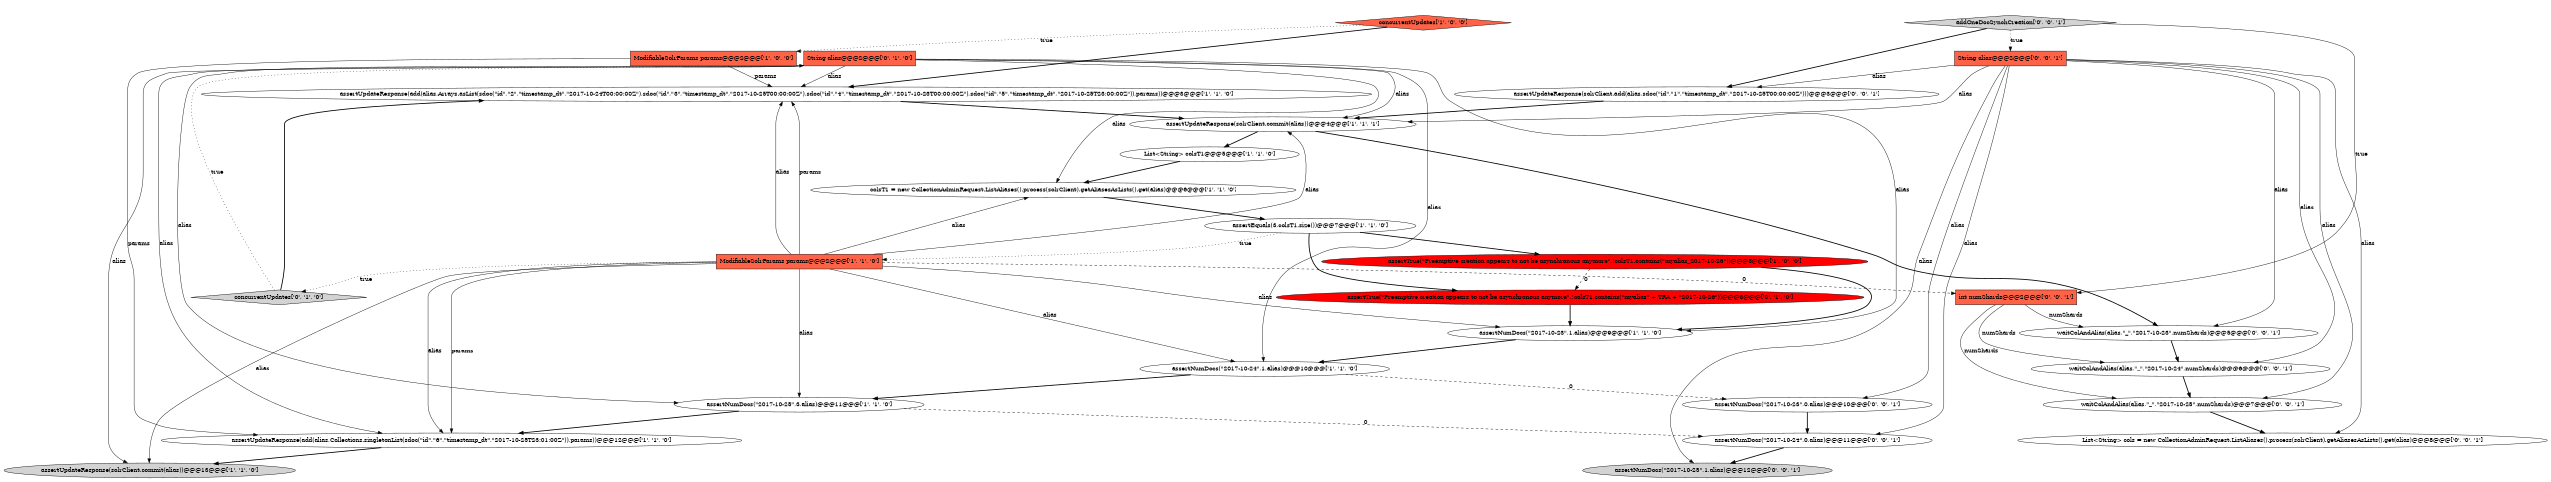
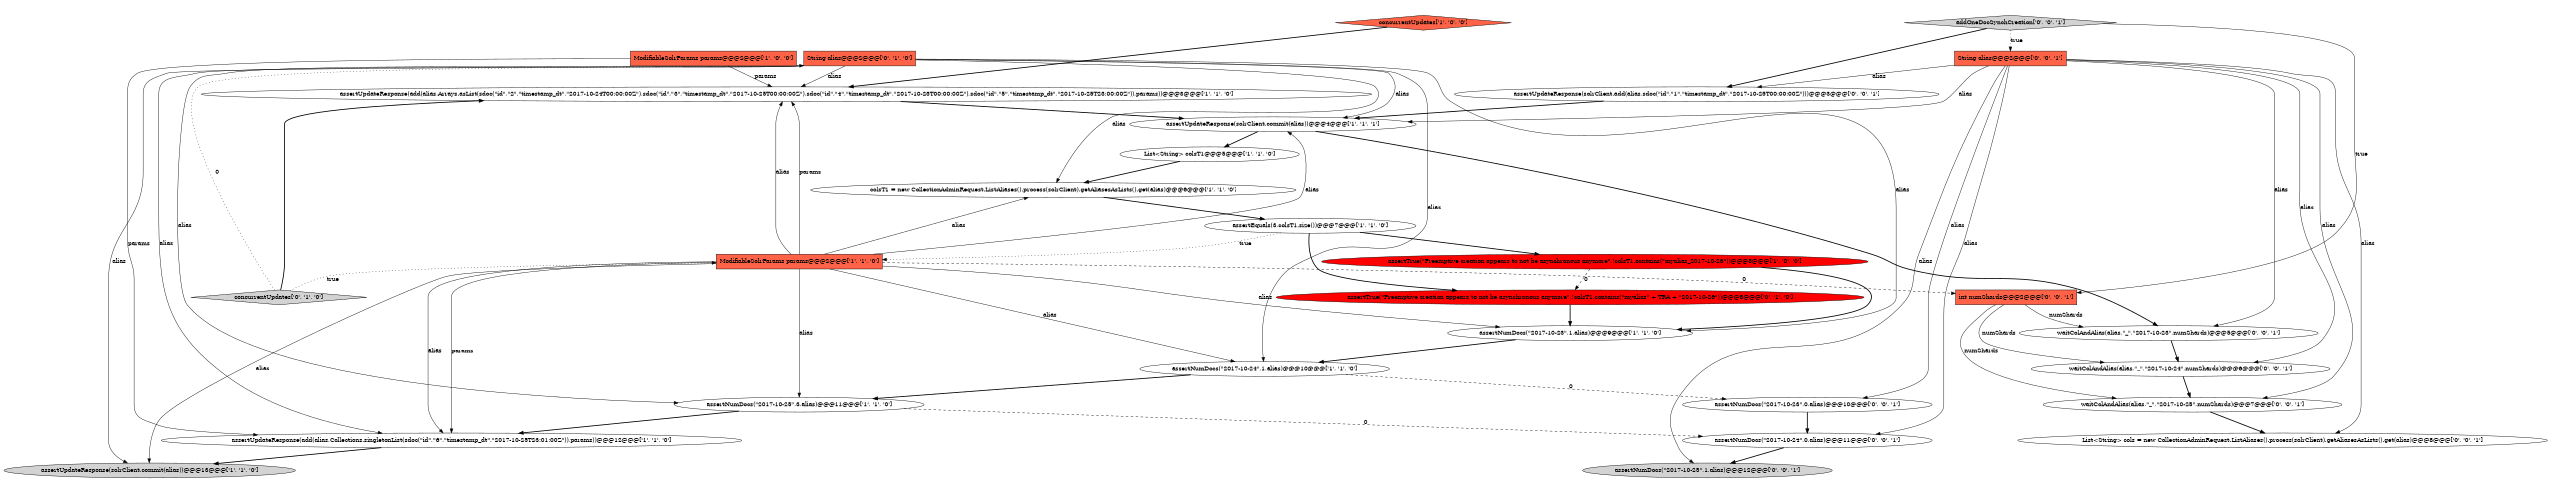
edge "concurrentUpdates['1', '0', '0']" -> "ModifiableSolrParams params@@@2@@@['1', '0', '0']": removed, label "true"
edge "concurrentUpdates['0', '1', '0']" -> "String alias@@@2@@@['0', '1', '0']": label "true" -> "0"
edge "ModifiableSolrParams params@@@2@@@['1', '1', '0']" -> "concurrentUpdates['0', '1', '0']": reversed
